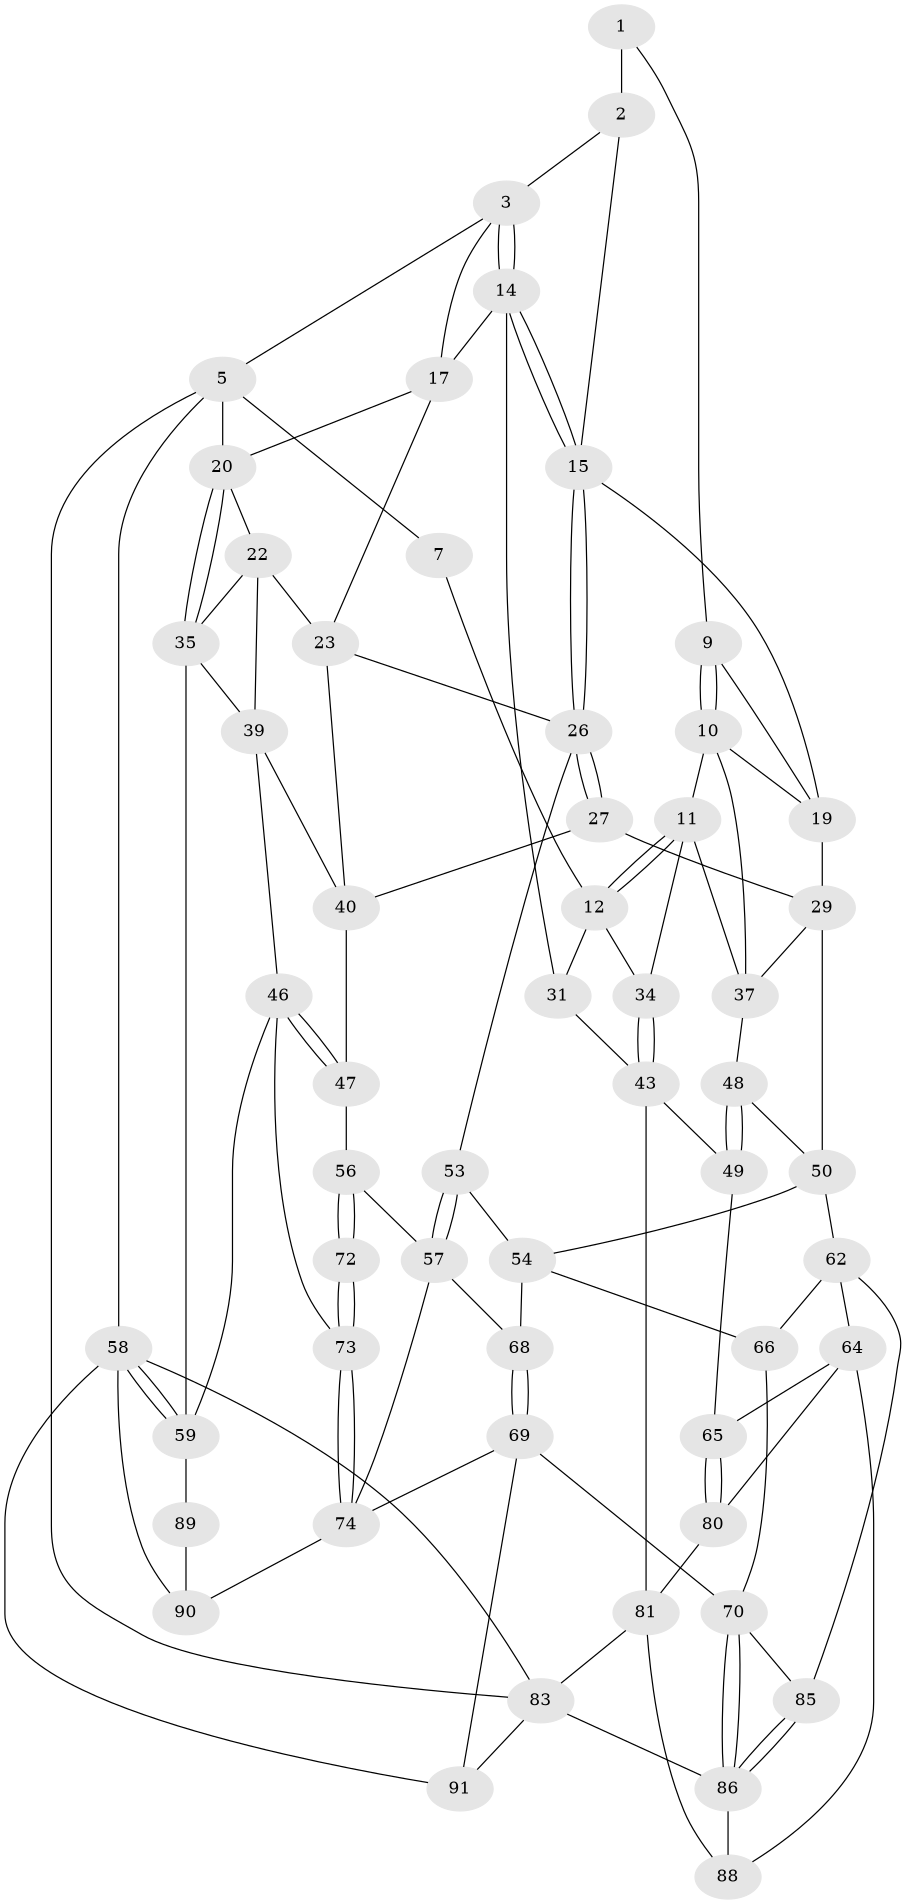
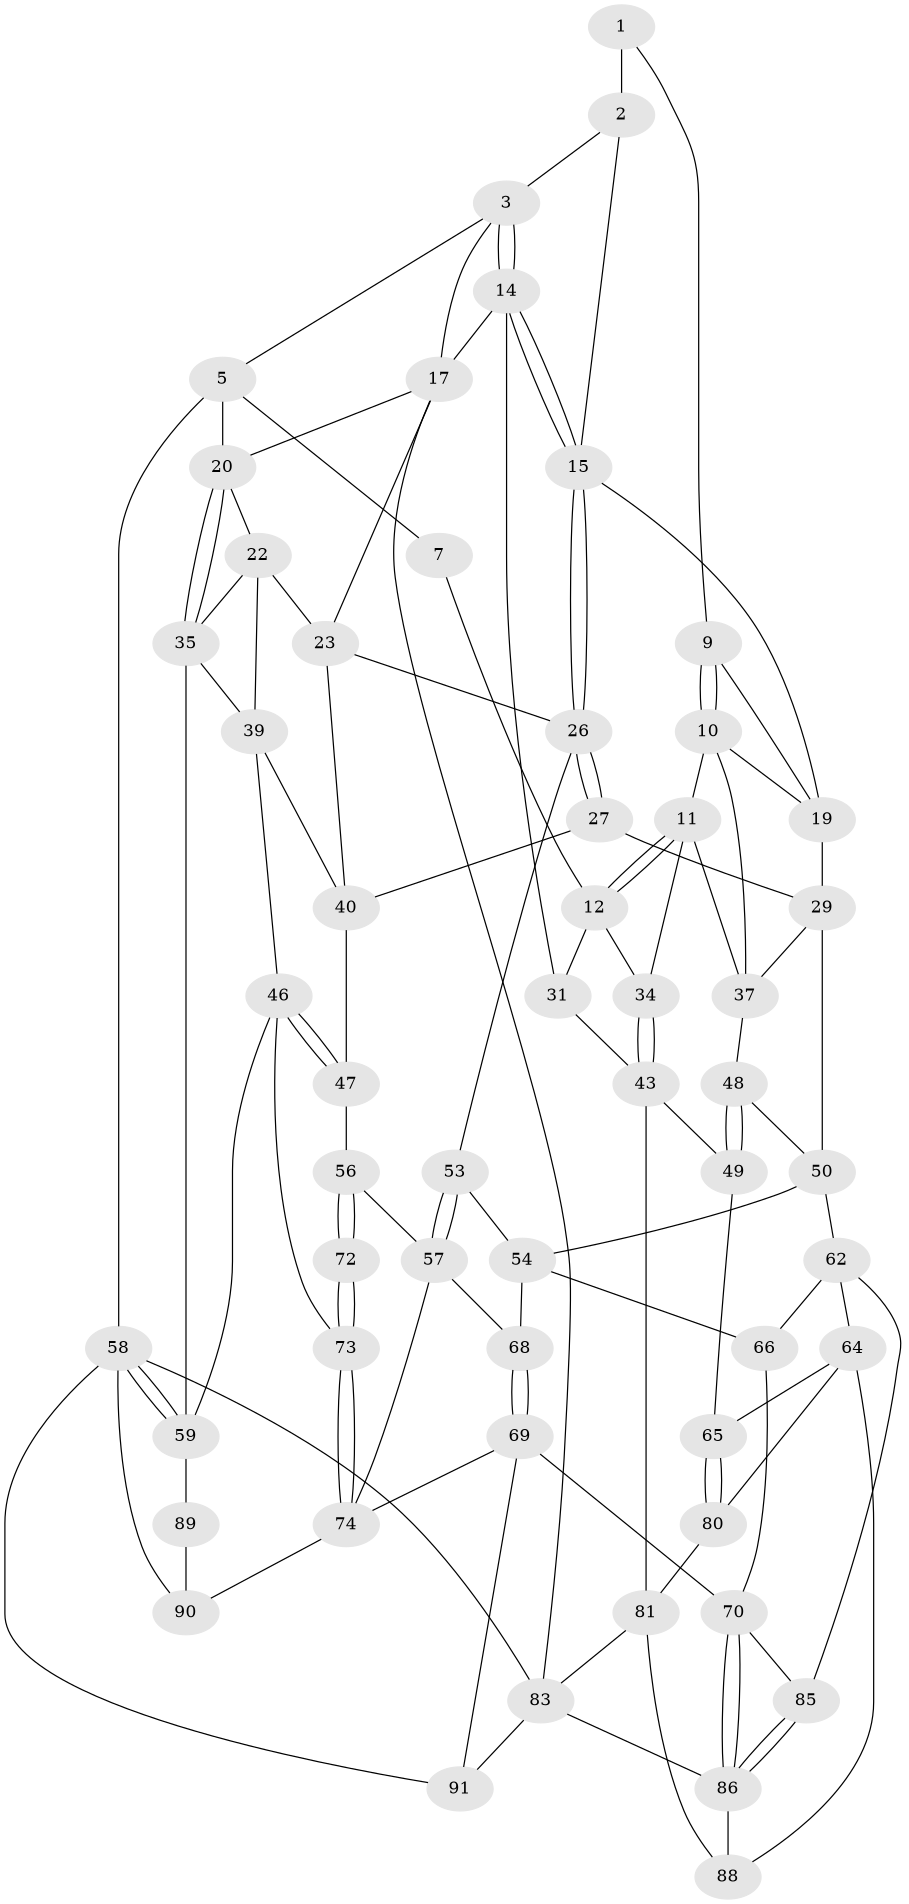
edge "5" -- "83": now "17" -- "83"
